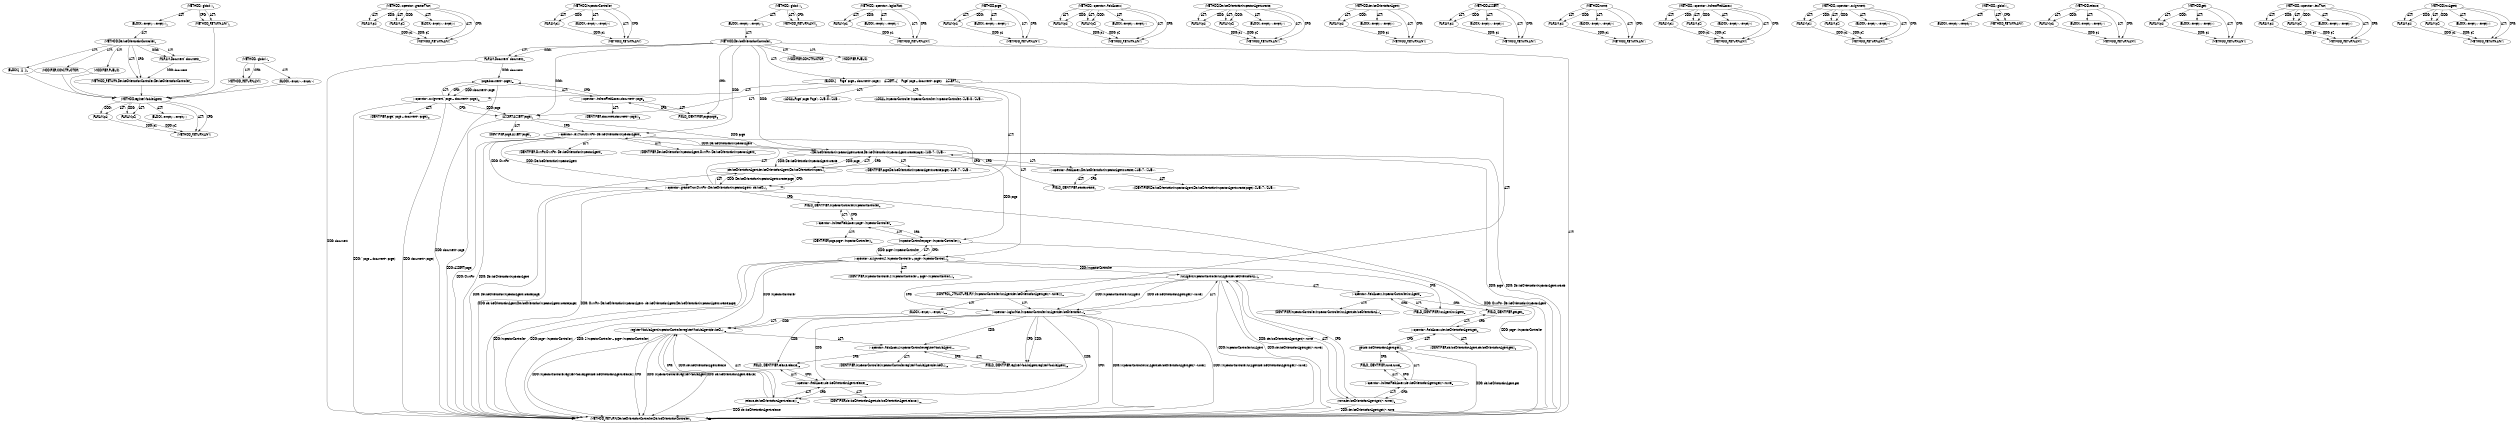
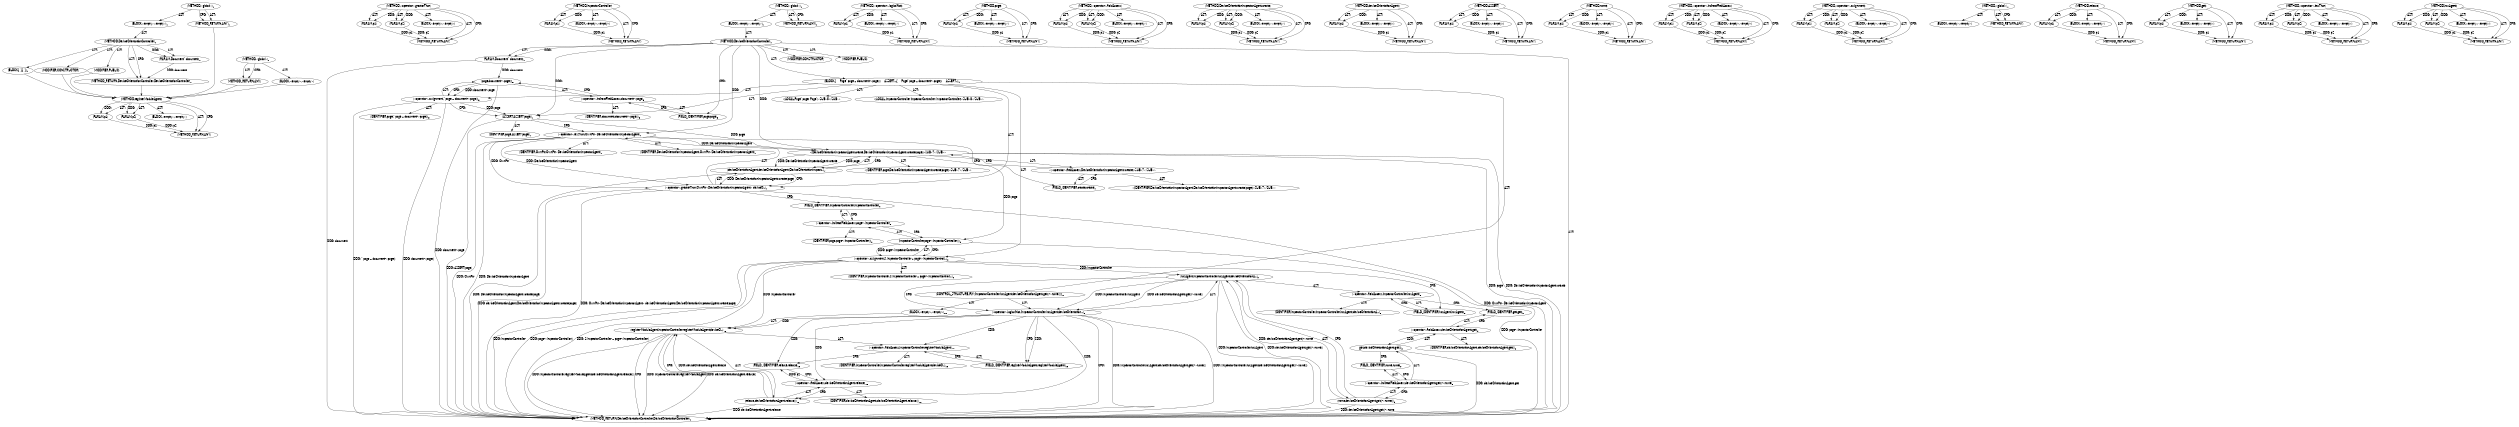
edge "(<operator>.fieldAccess,deviceOrientationAgent.get)" -> "(get,deviceOrientationAgent.get())": label "CFG: " -> "CDG: "
edge "(<operator>.fieldAccess,deviceOrientationAgent.release)" -> "(FIELD_IDENTIFIER,release,release)": label "AST: " -> "DDG: p2"
